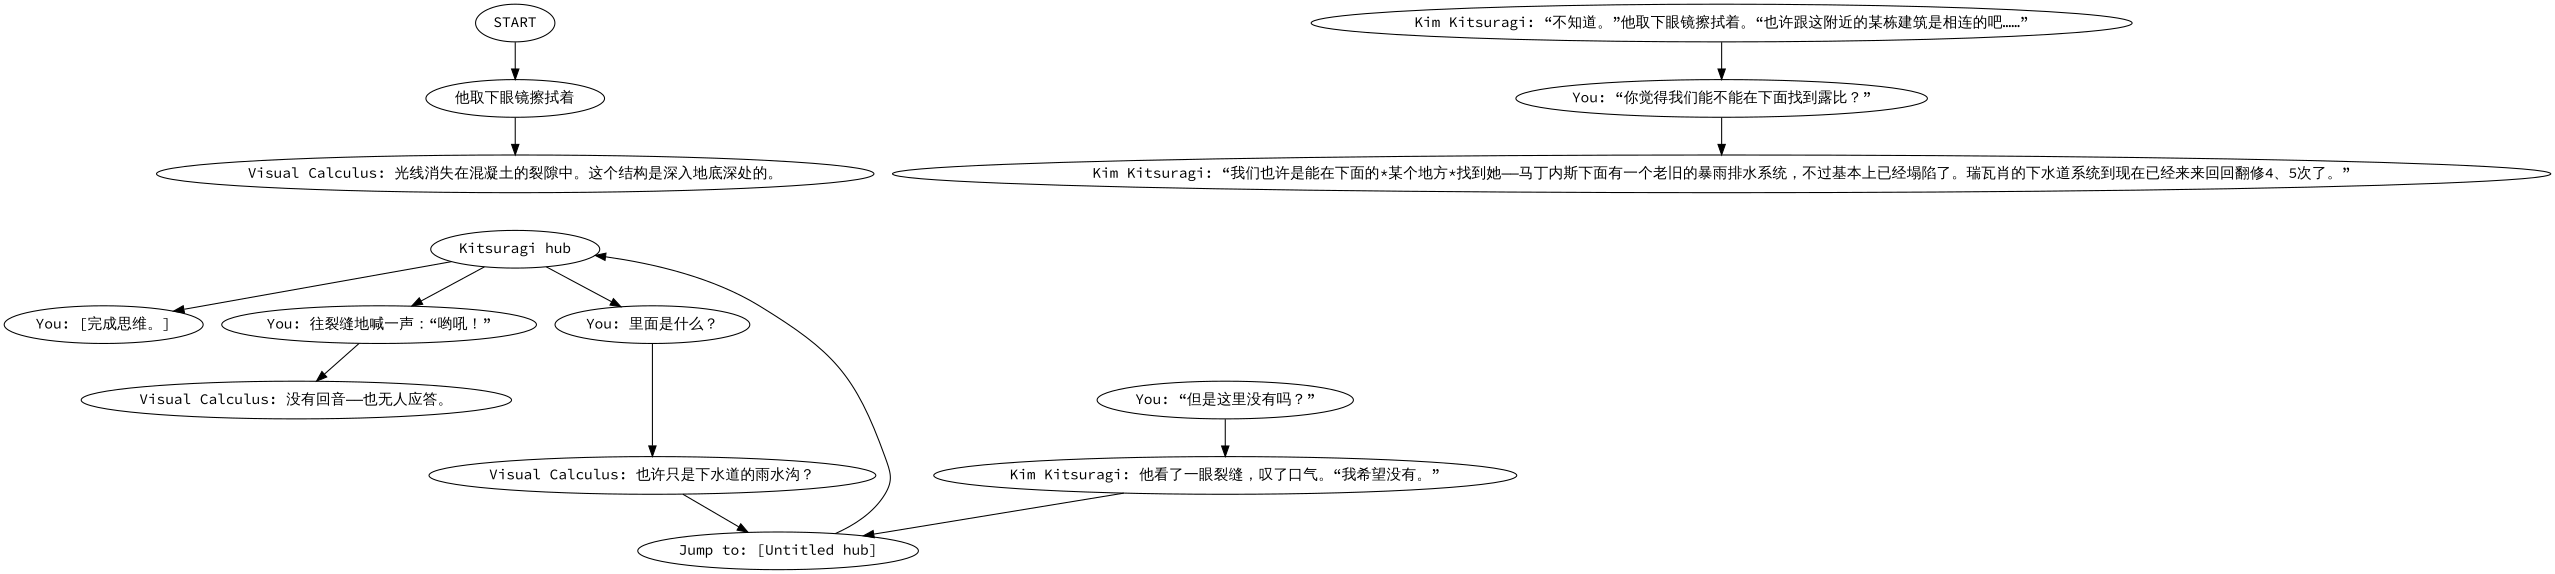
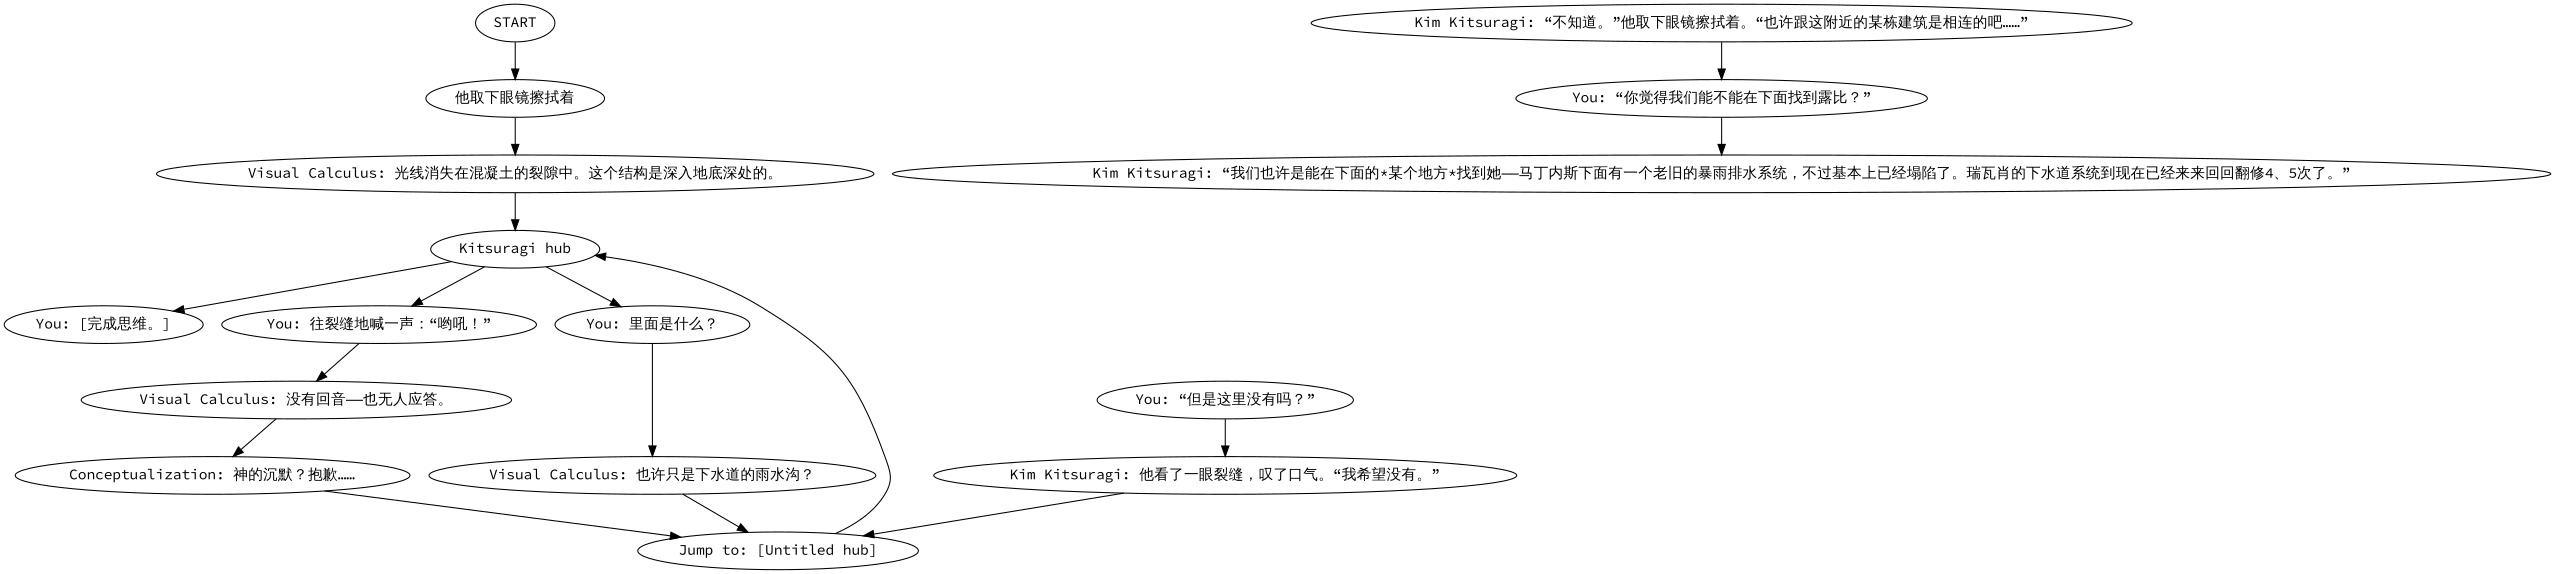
edge "Visual Calculus: 光线消失在混凝土的裂隙中。这个结构是深入地底深处的。" -> "Kitsuragi hub": added
node "Conceptualization: 神的沉默？抱歉……": added
